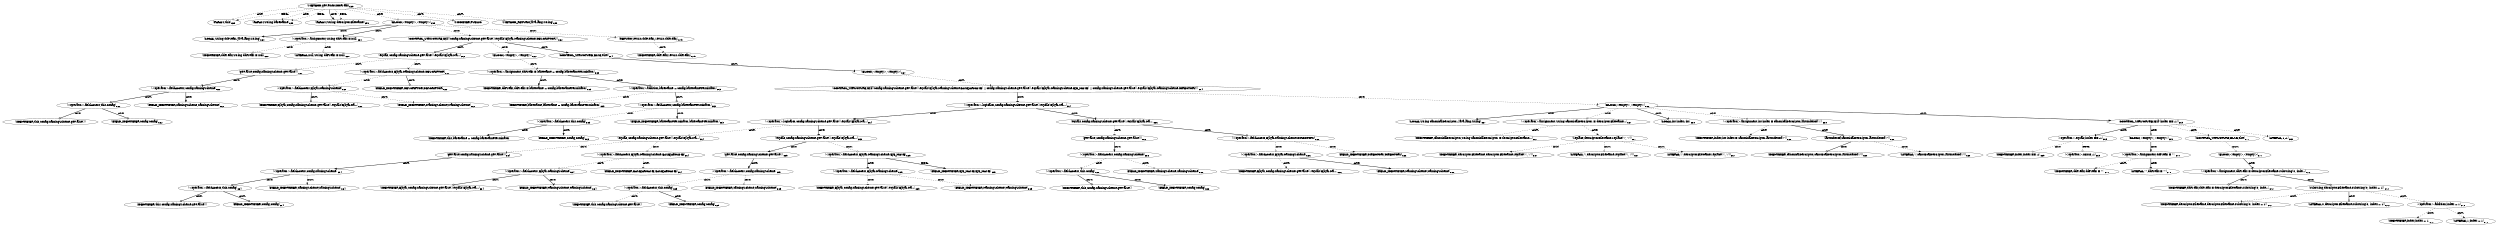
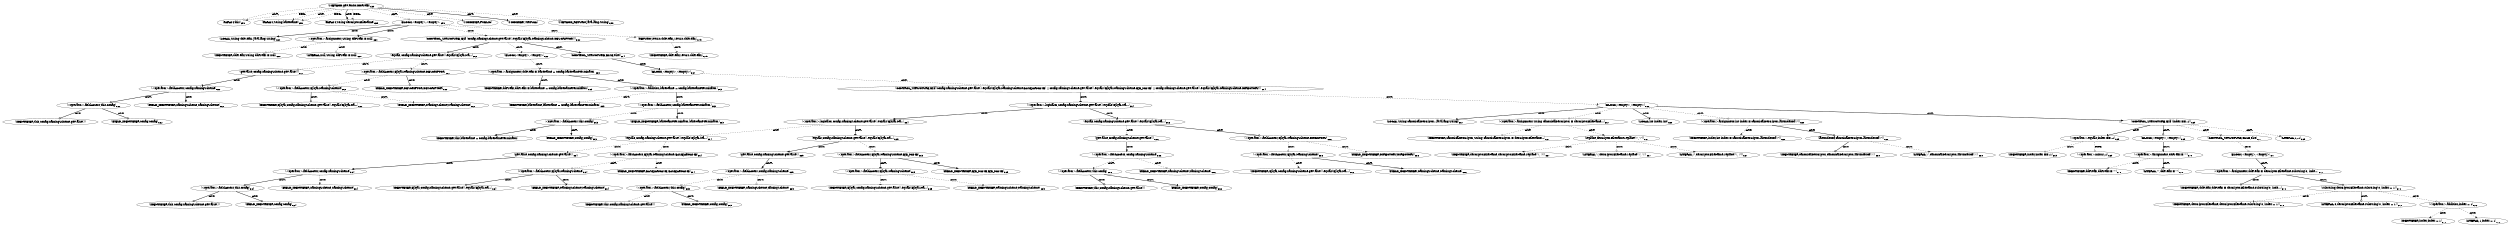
node "(MODIFIER,VIRTUAL)": added
edge "(<operator>.fieldAccess,EjbJar.NamingScheme.EJB_NAME)" -> "(FIELD_IDENTIFIER,EJB_NAME,EJB_NAME)": label "DDG: " -> "AST: "
